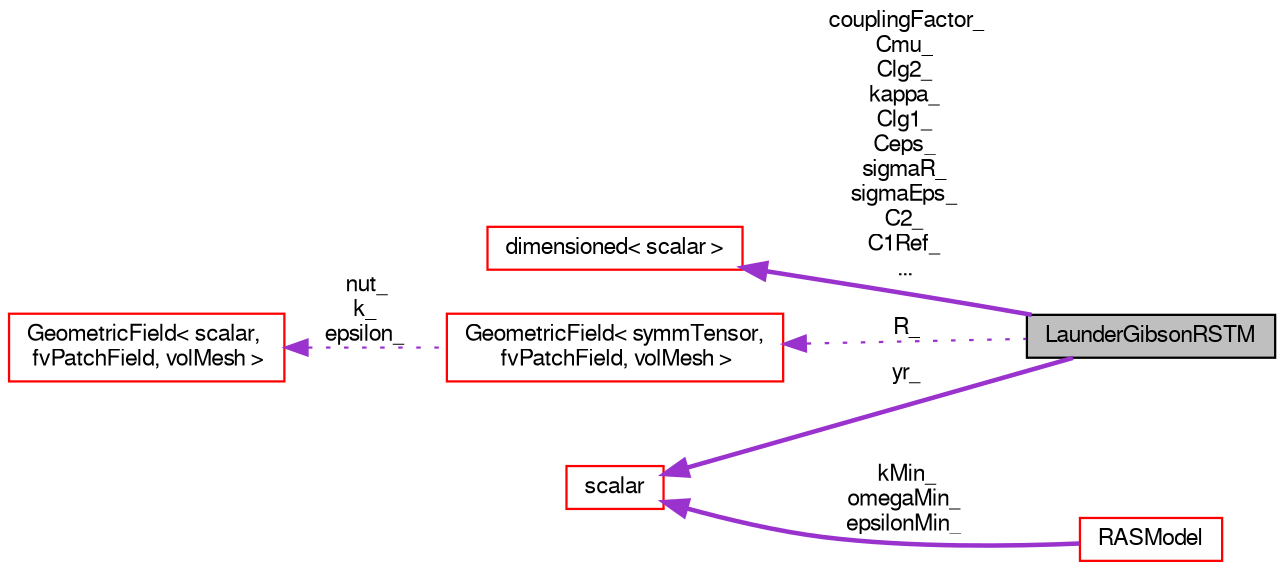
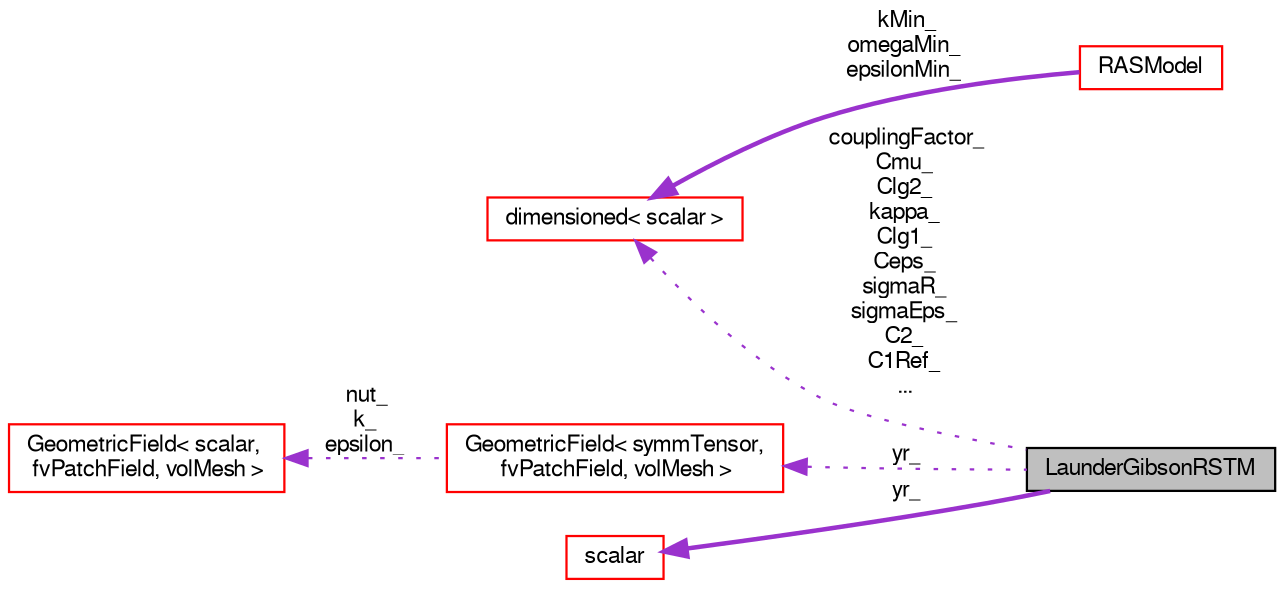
edge "LaunderGibsonRSTM" -> "dimensioned< scalar >": style bold -> dotted
edge "LaunderGibsonRSTM" -> "GeometricField< symmTensor, fvPatchField, volMesh >": label " R_" -> " yr_"
edge "RASModel" -> "scalar": now "RASModel" -> "dimensioned< scalar >"
